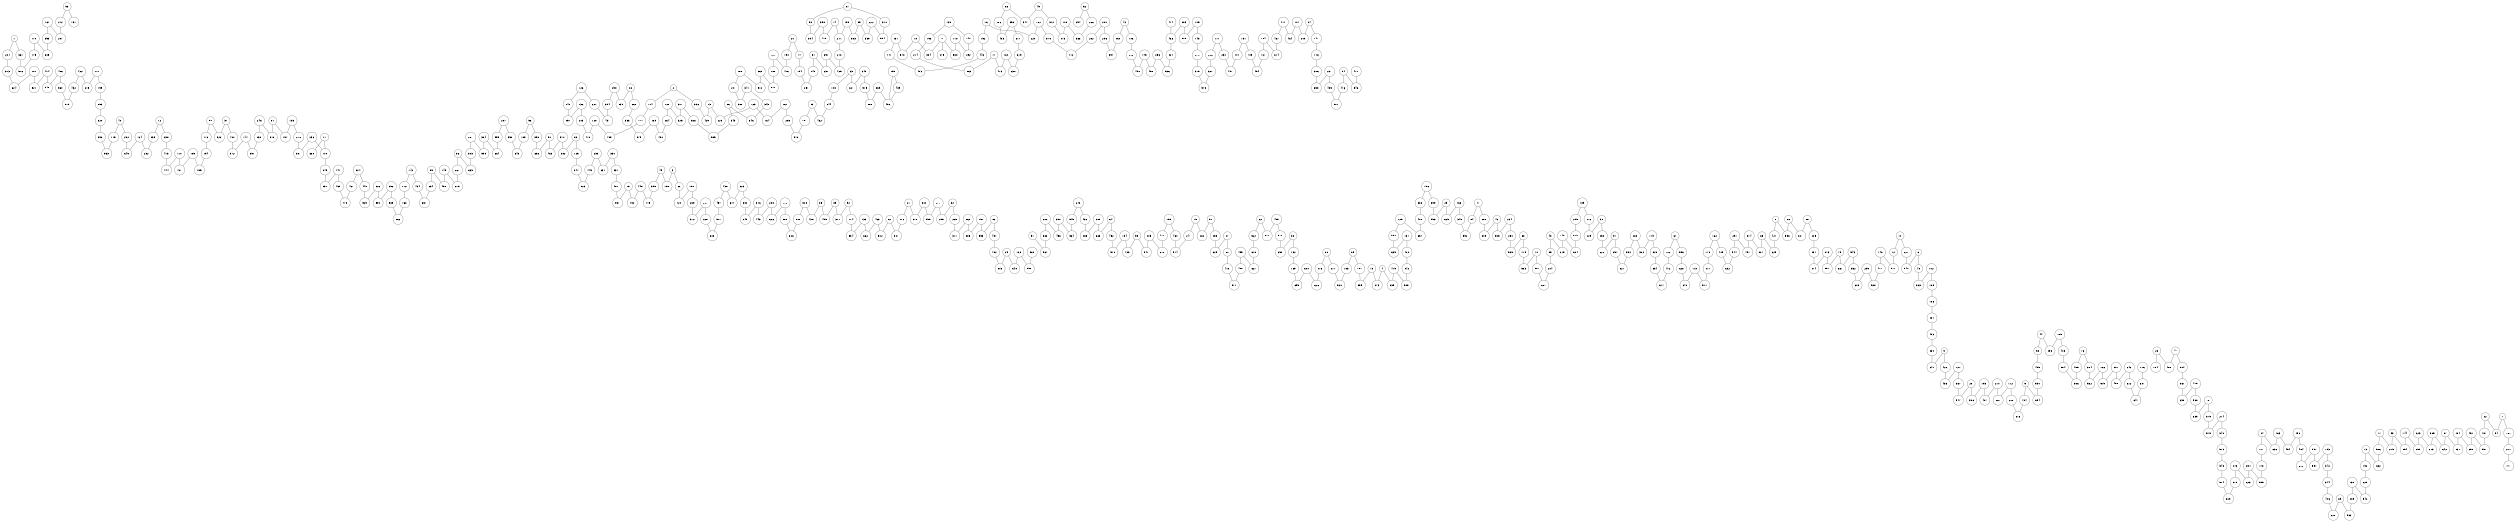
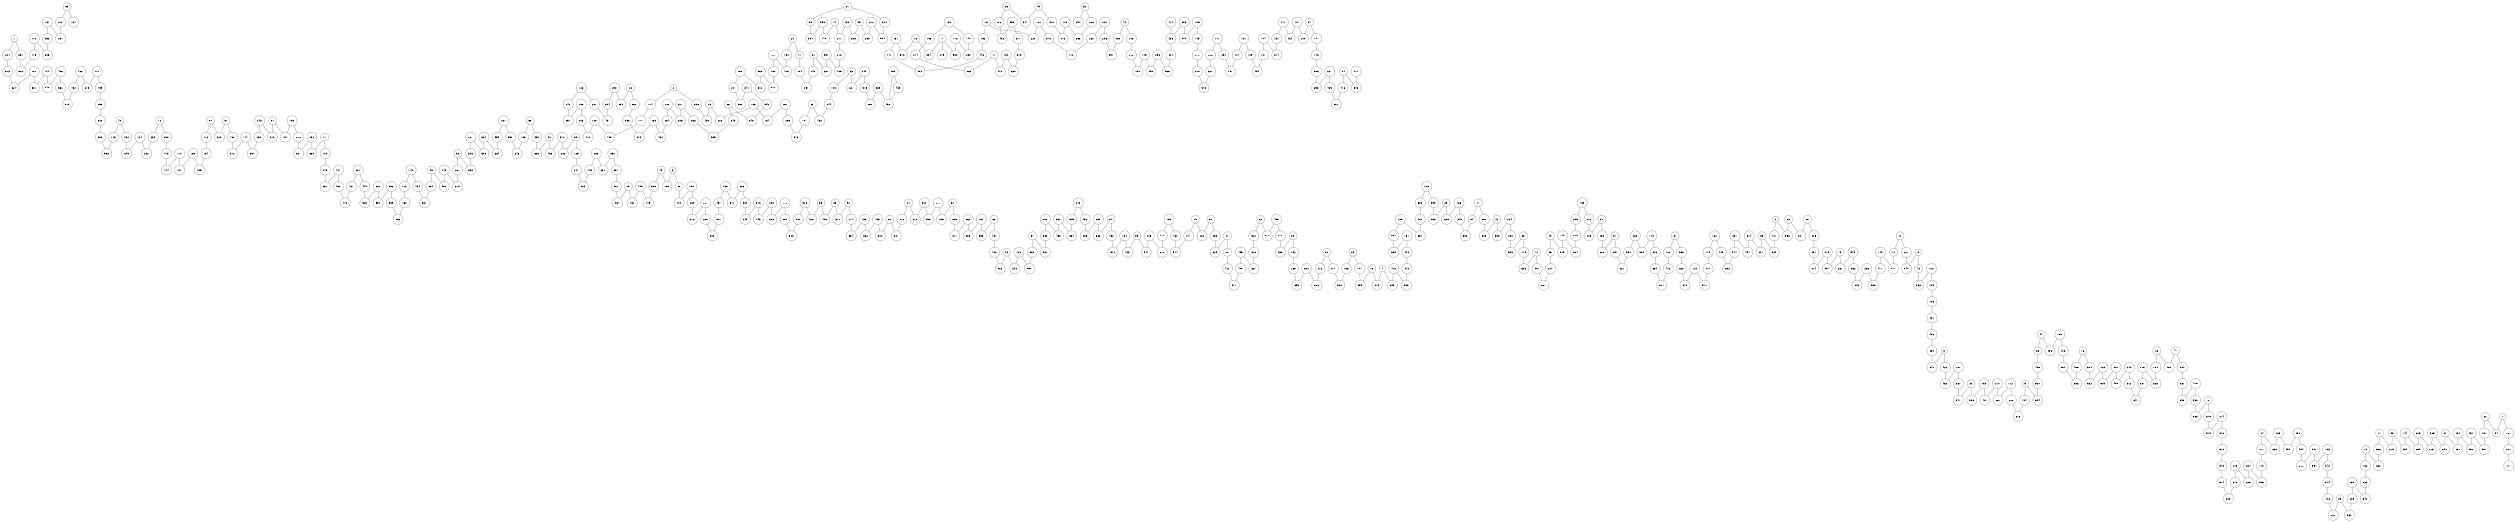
edge "236" -- "100": now "236" -- "660"
edge "51" -- "382": added
node "353": added
